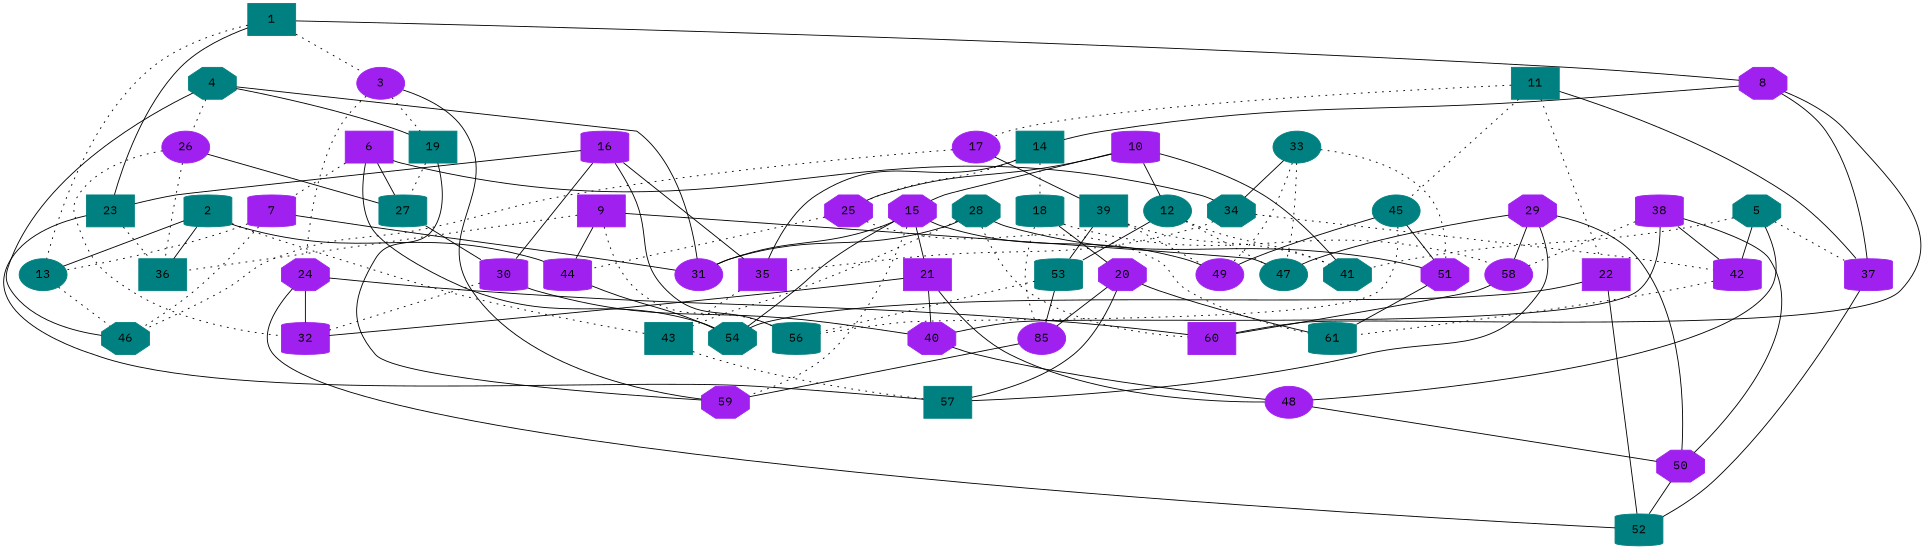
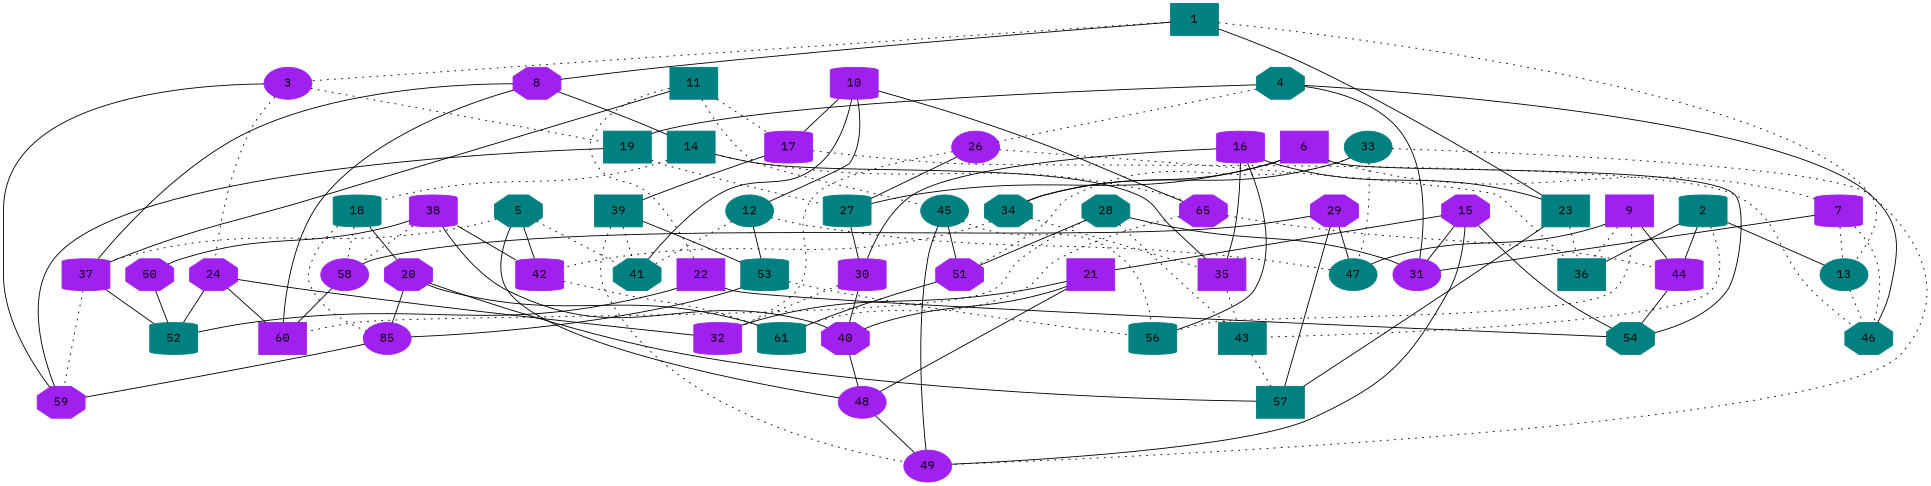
node "17": shape ellipse -> cylinder
edge "10" -- "15": now "10" -- "17"
node "25": label "25" -> "65"
edge "29" -- "50": removed
edge "15" -- "59": now "37" -- "59"
edge "48" -- "50": now "48" -- "49"
